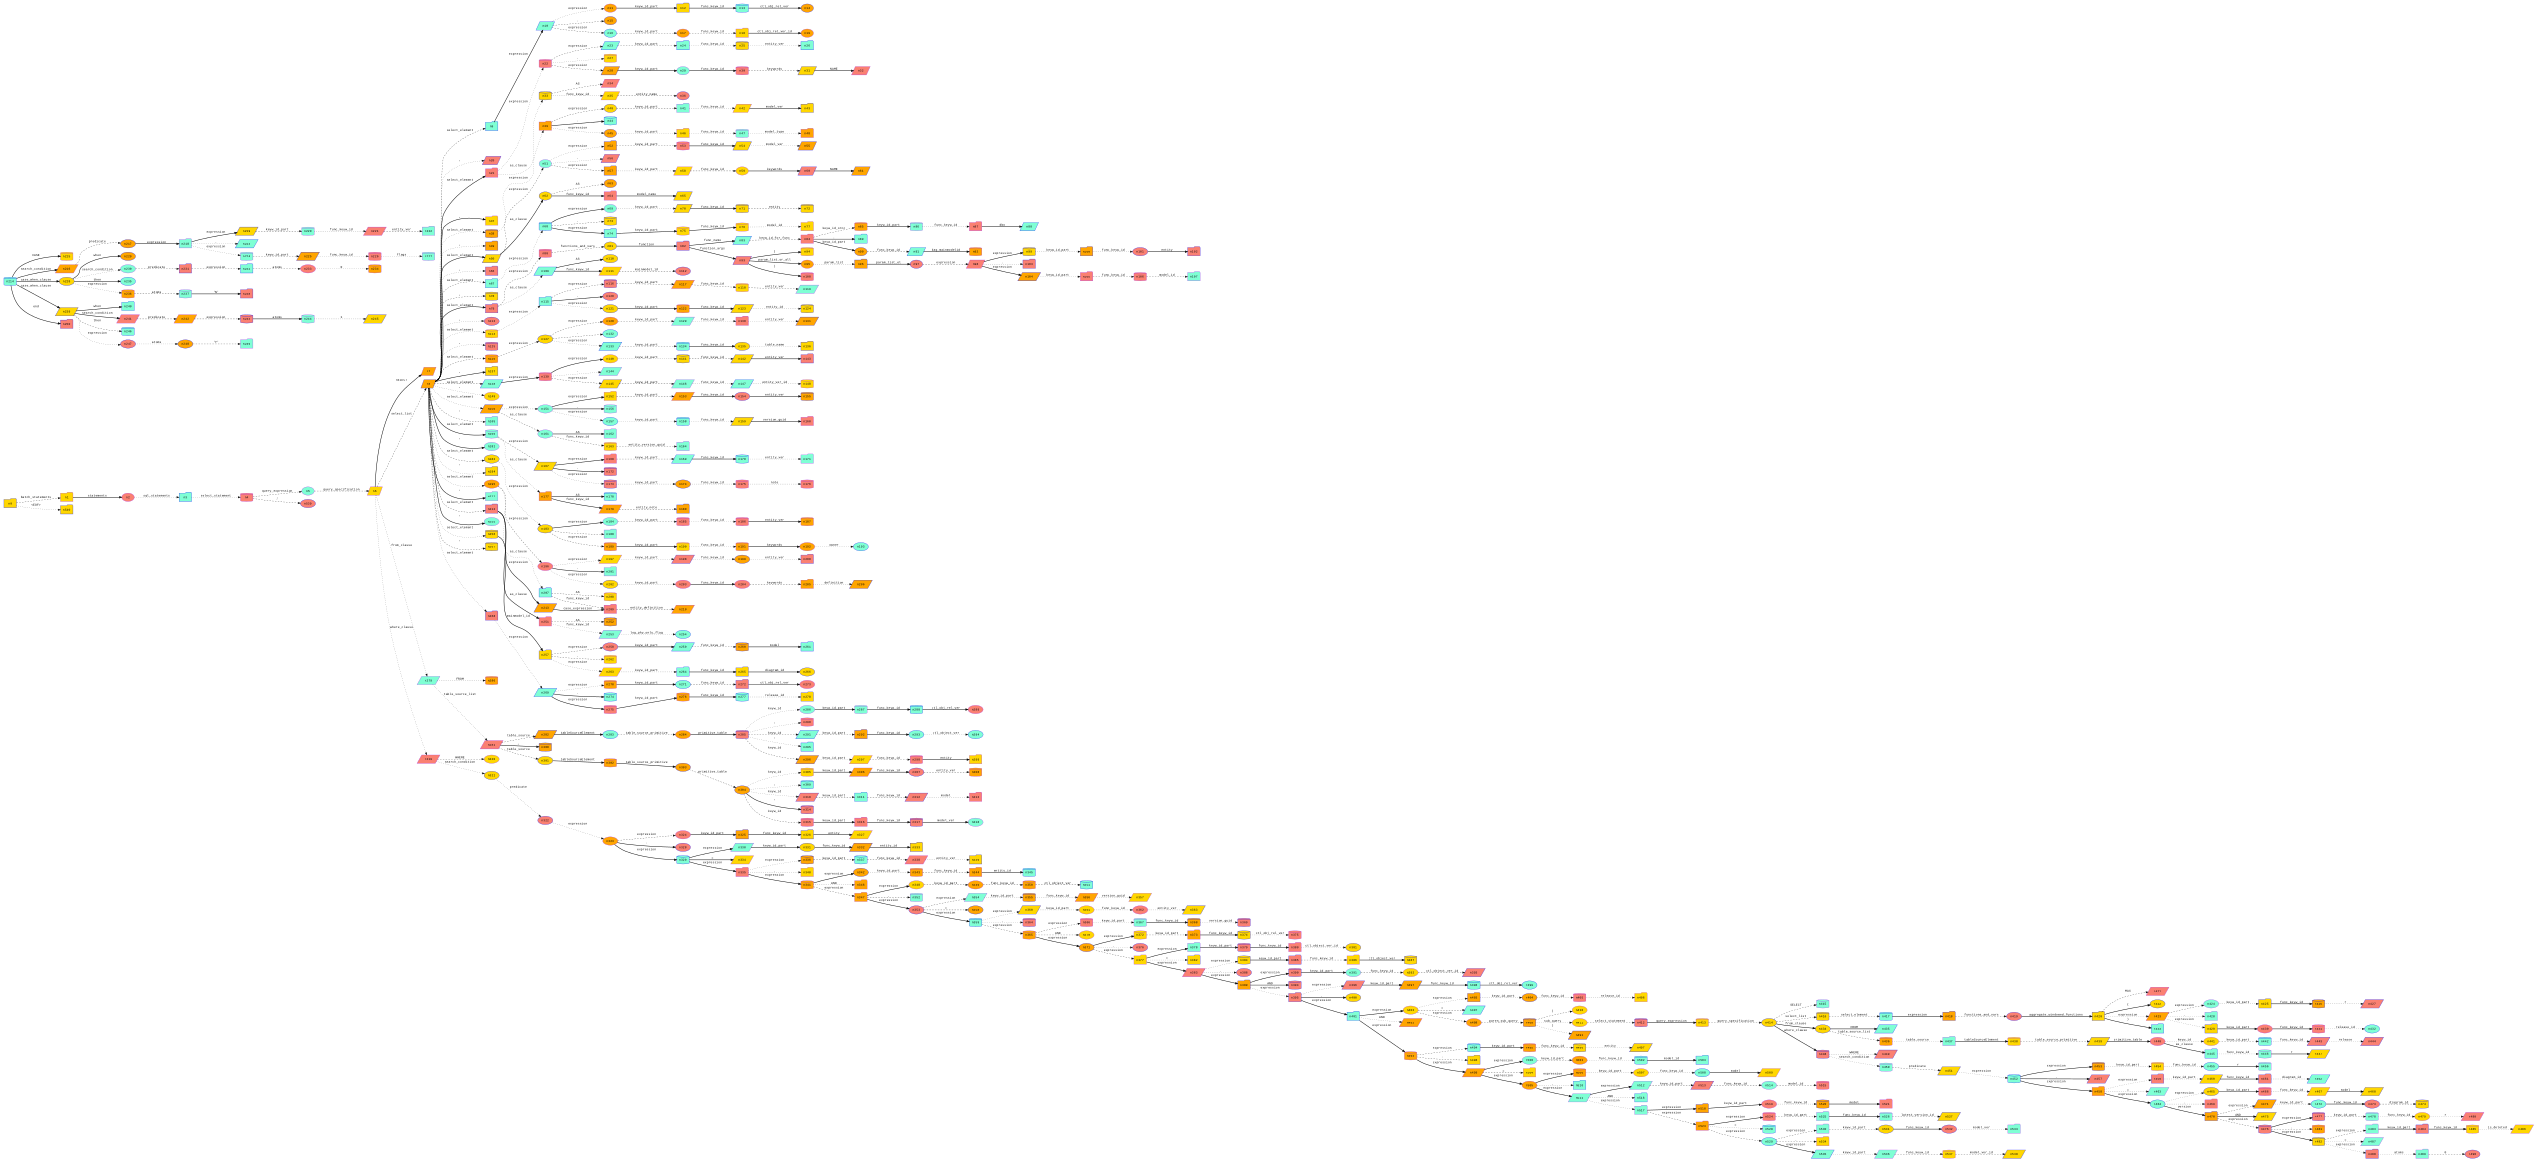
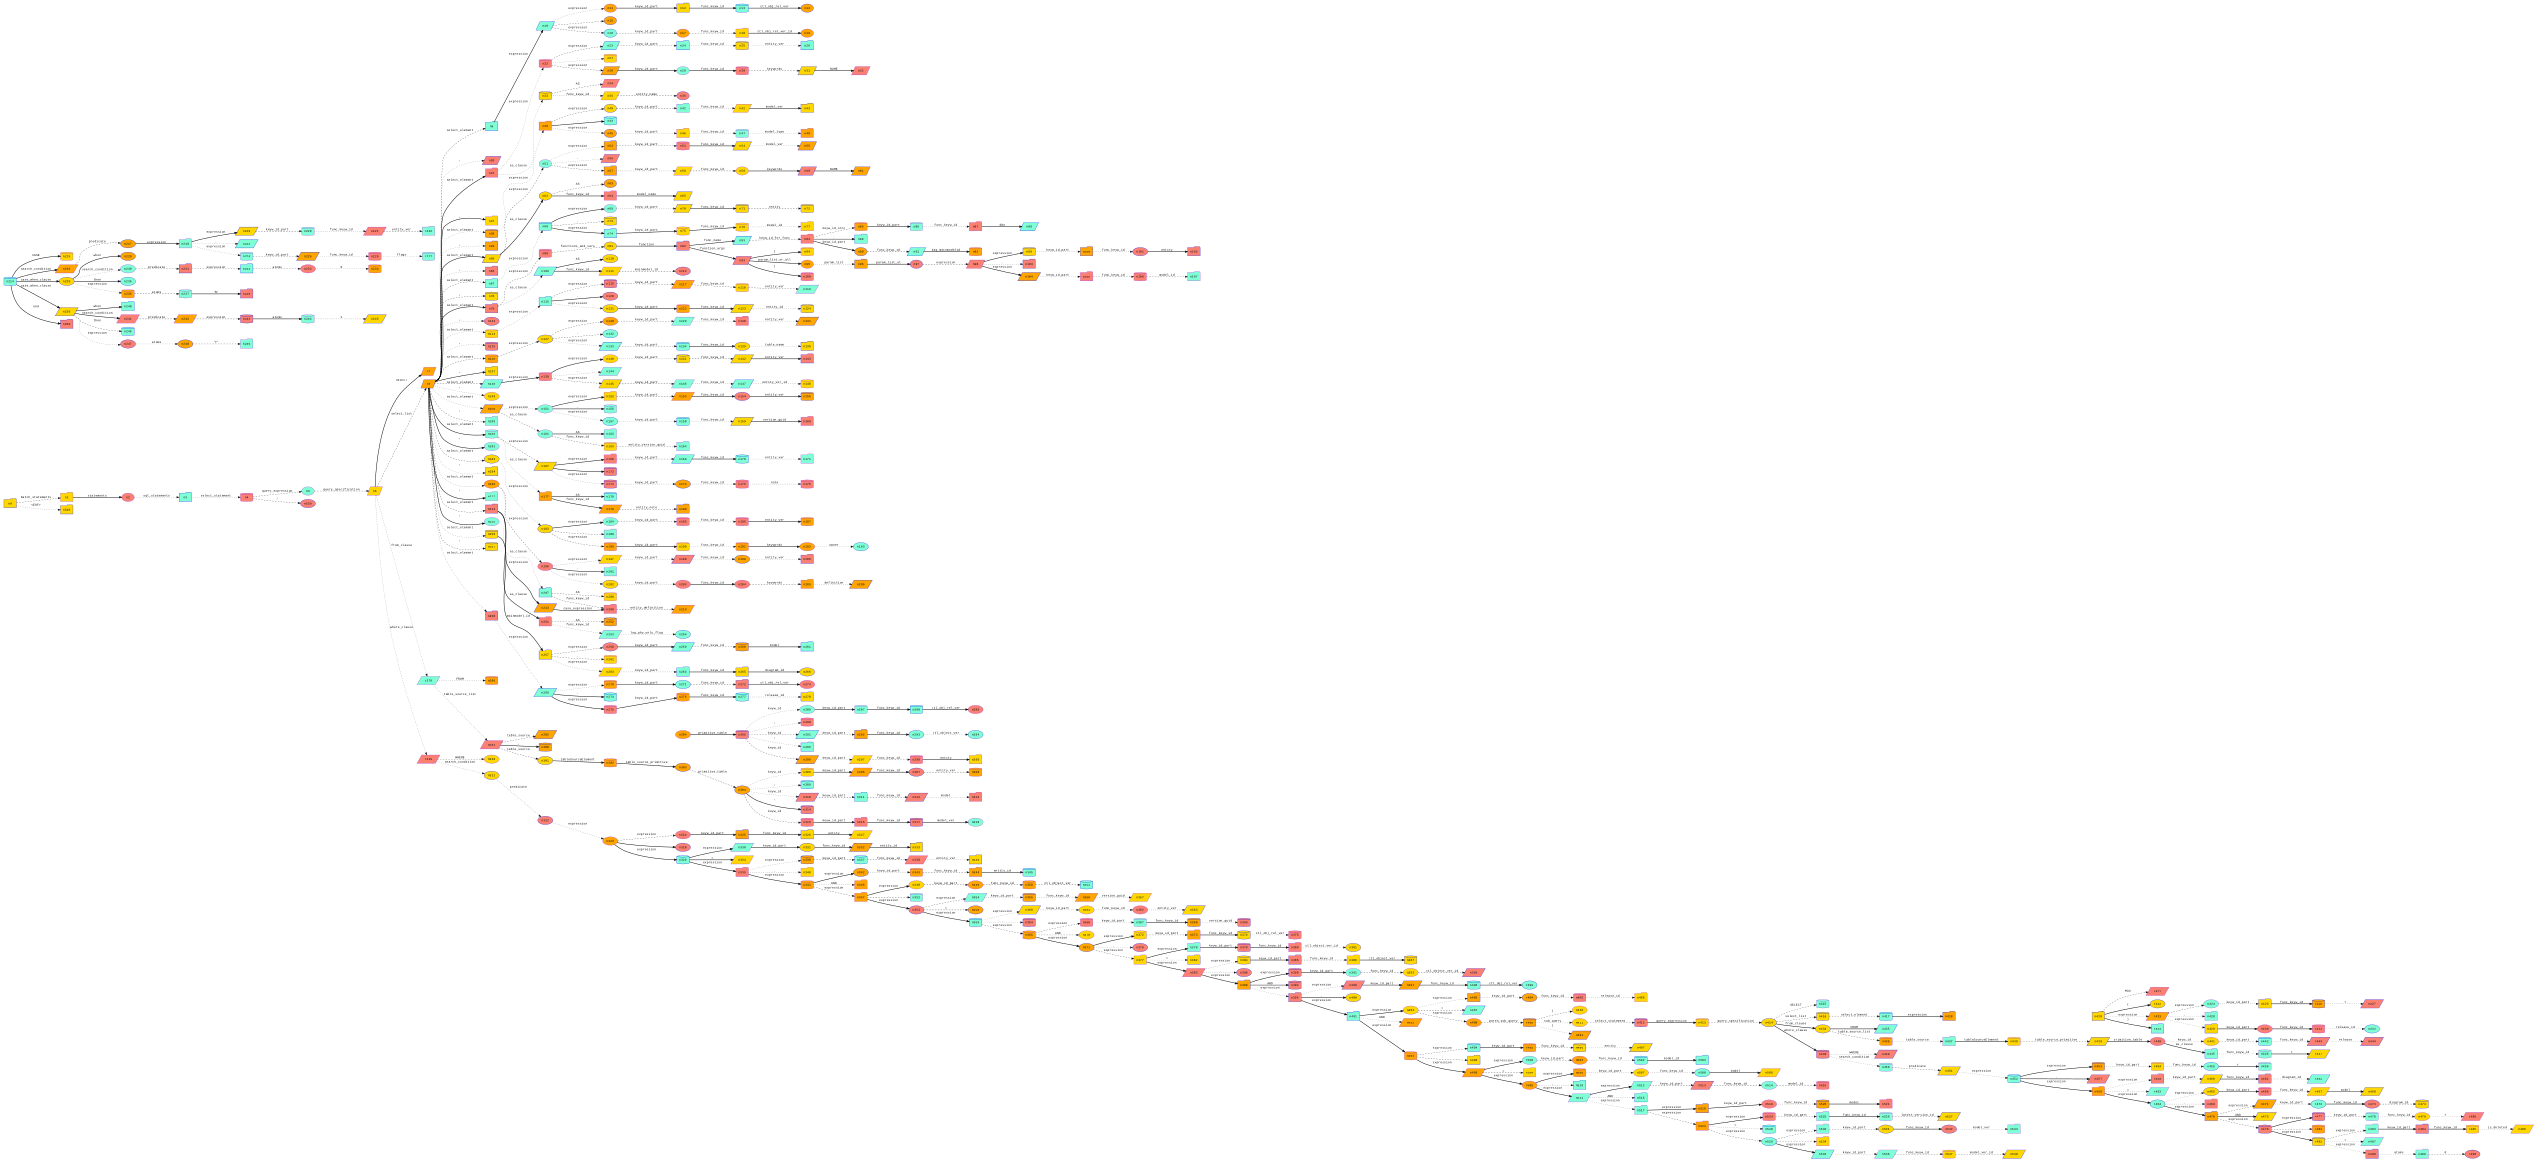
node "n283": removed
node "n419": removed
edge "n464" -> "n470": label "version" -> "expression"
